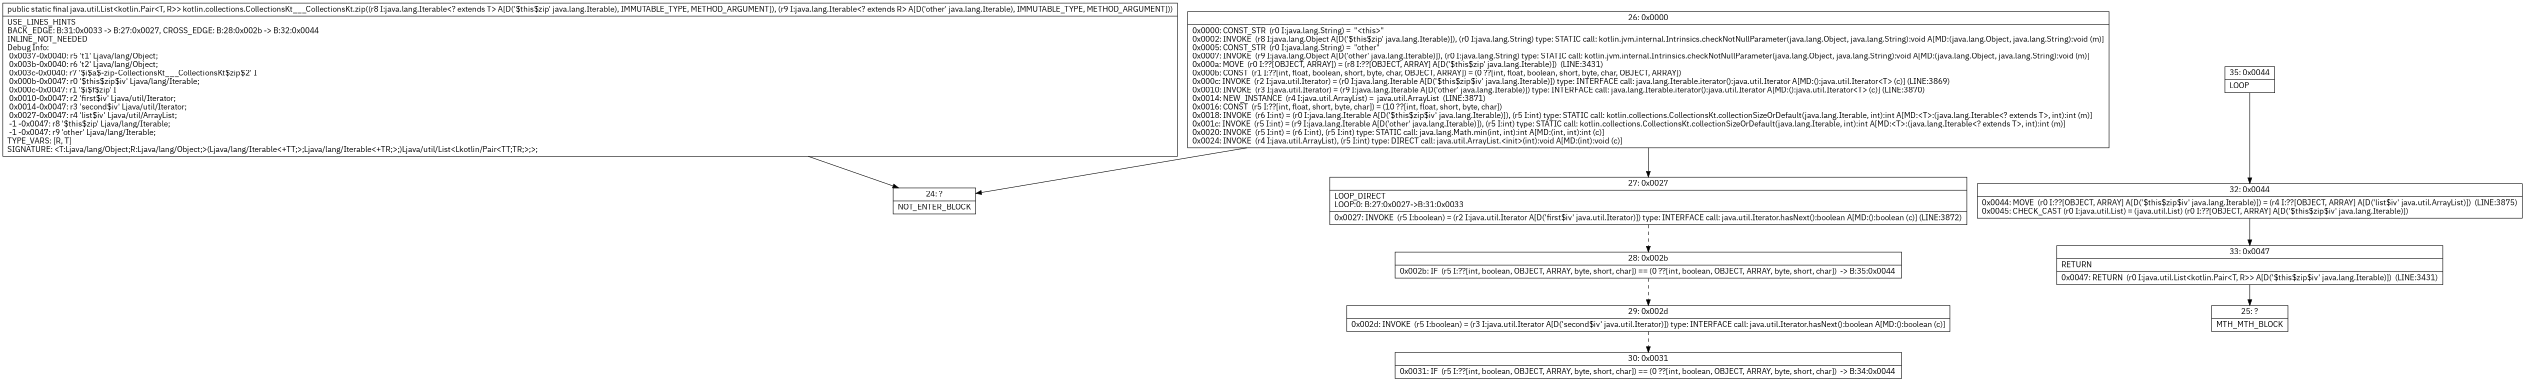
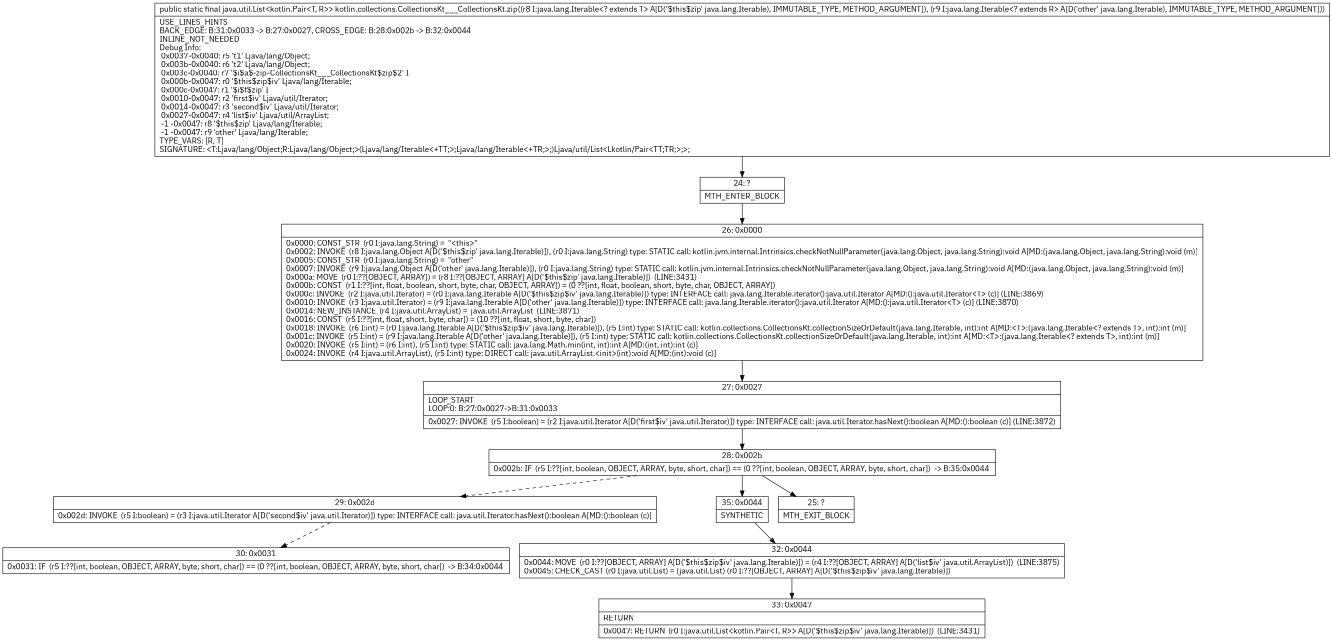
node "35: 0x0044": text "LOOP" -> "SYNTHETIC"
edge "26: 0x0000" -> "24: ?": reversed
node "27: 0x0027": text "LOOP_DIRECT" -> "LOOP_START"
node "24: ?": text "NOT_ENTER_BLOCK" -> "MTH_ENTER_BLOCK"
edge "27: 0x0027" -> "28: 0x002b": style dashed -> solid
edge "33: 0x0047" -> "25: ?": now "28: 0x002b" -> "25: ?"
node "25: ?": text "MTH_MTH_BLOCK" -> "MTH_EXIT_BLOCK"
edge "28: 0x002b" -> "35: 0x0044": added
